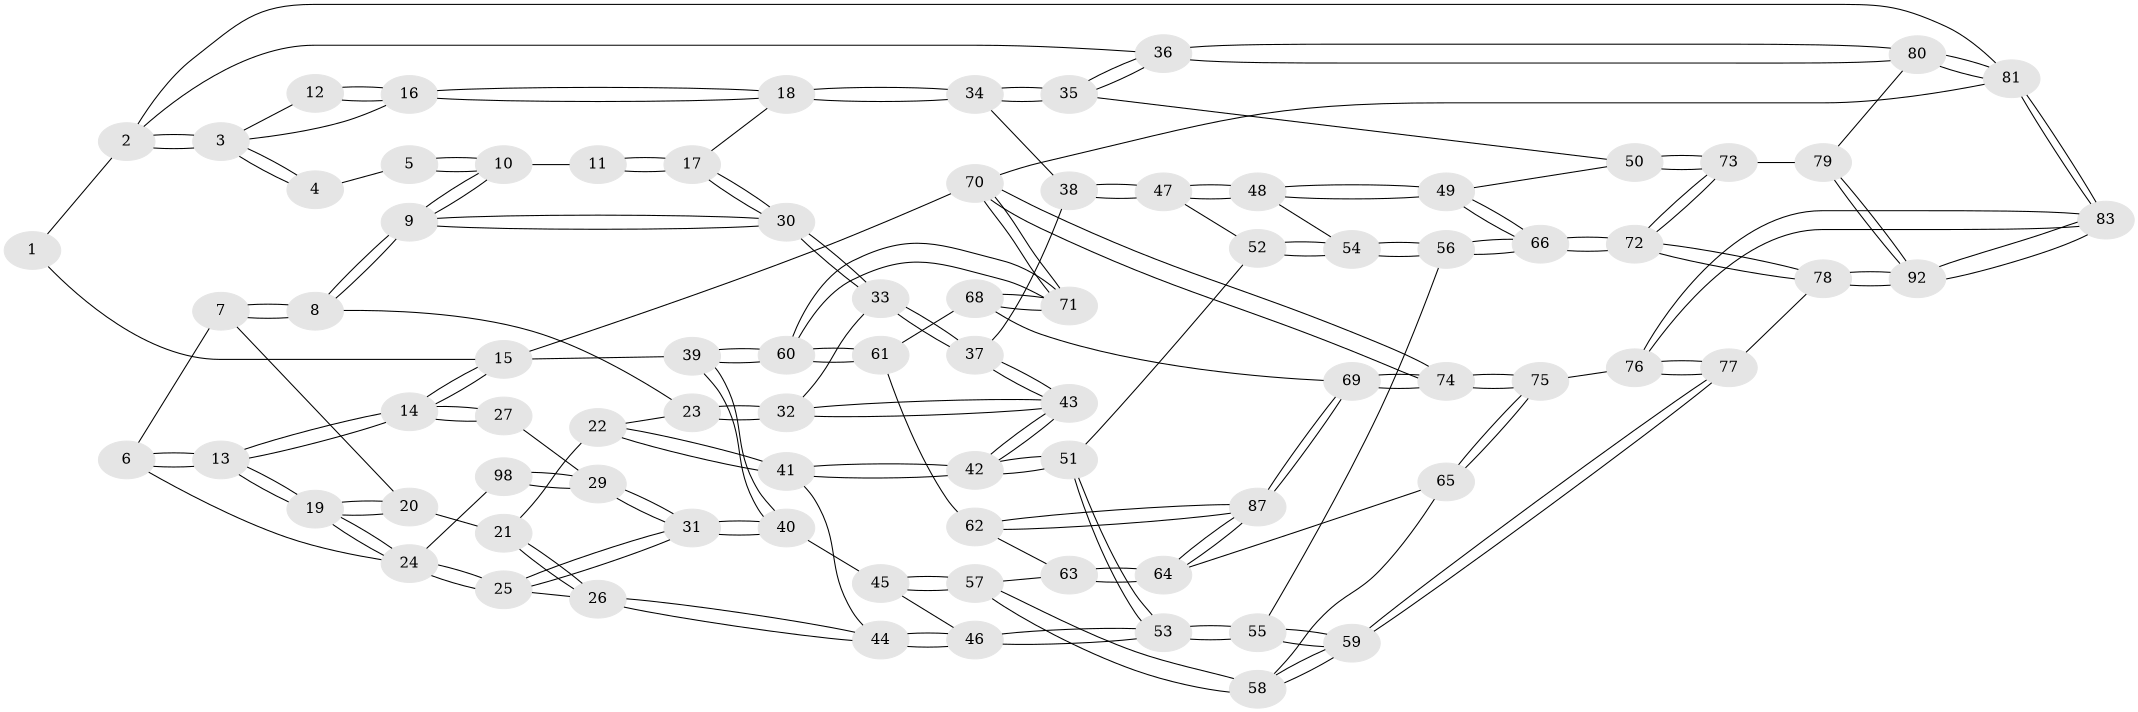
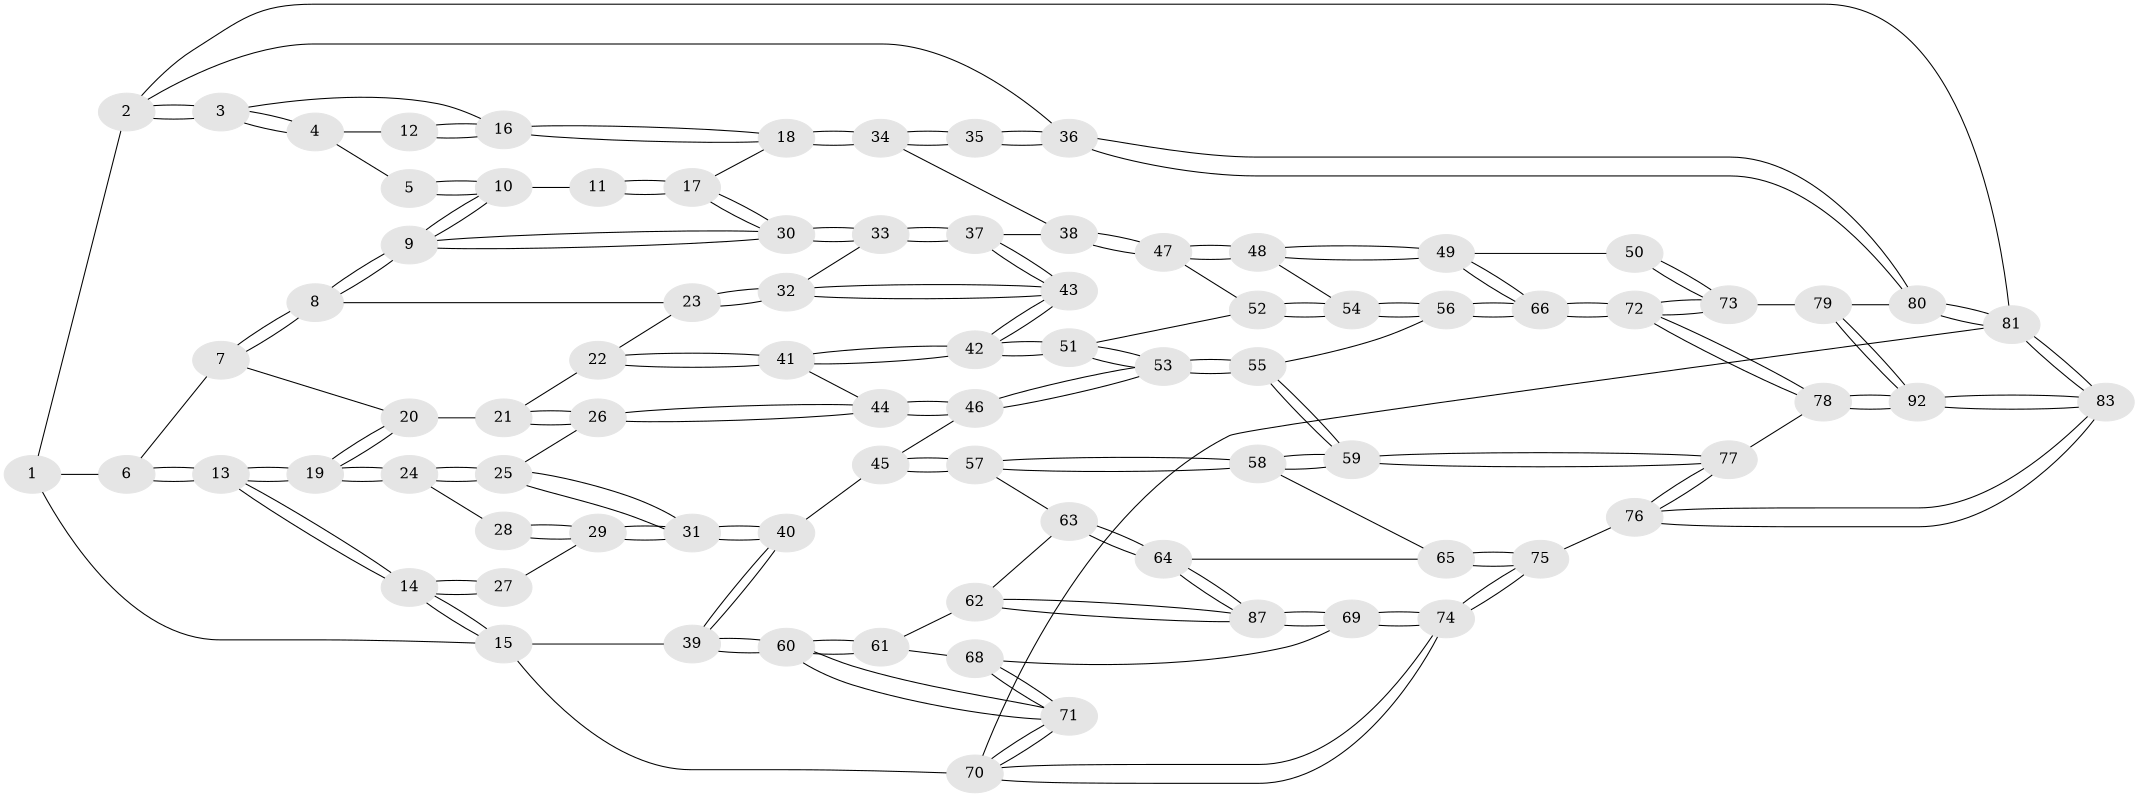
edge "12" -- "3": now "12" -- "4"
edge "35" -- "50": removed
node "98": label "98" -> "28"
edge "6" -- "24": now "6" -- "1"
